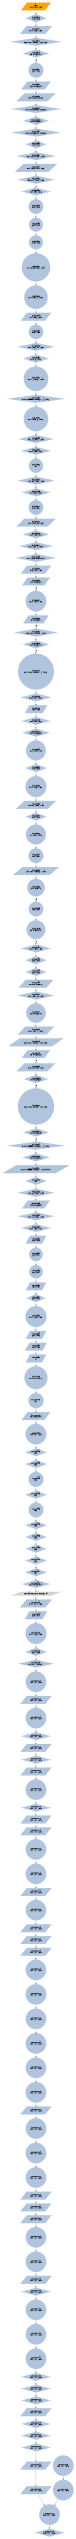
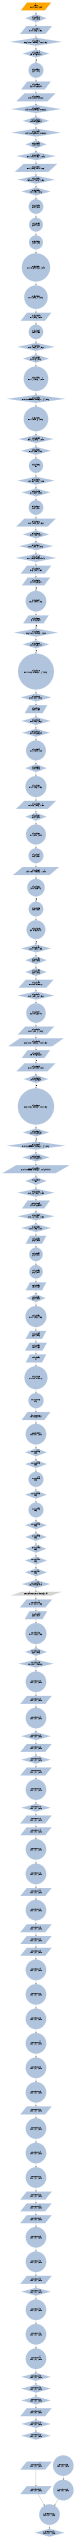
node "0x00000058 addb %al, (%eax)": removed
